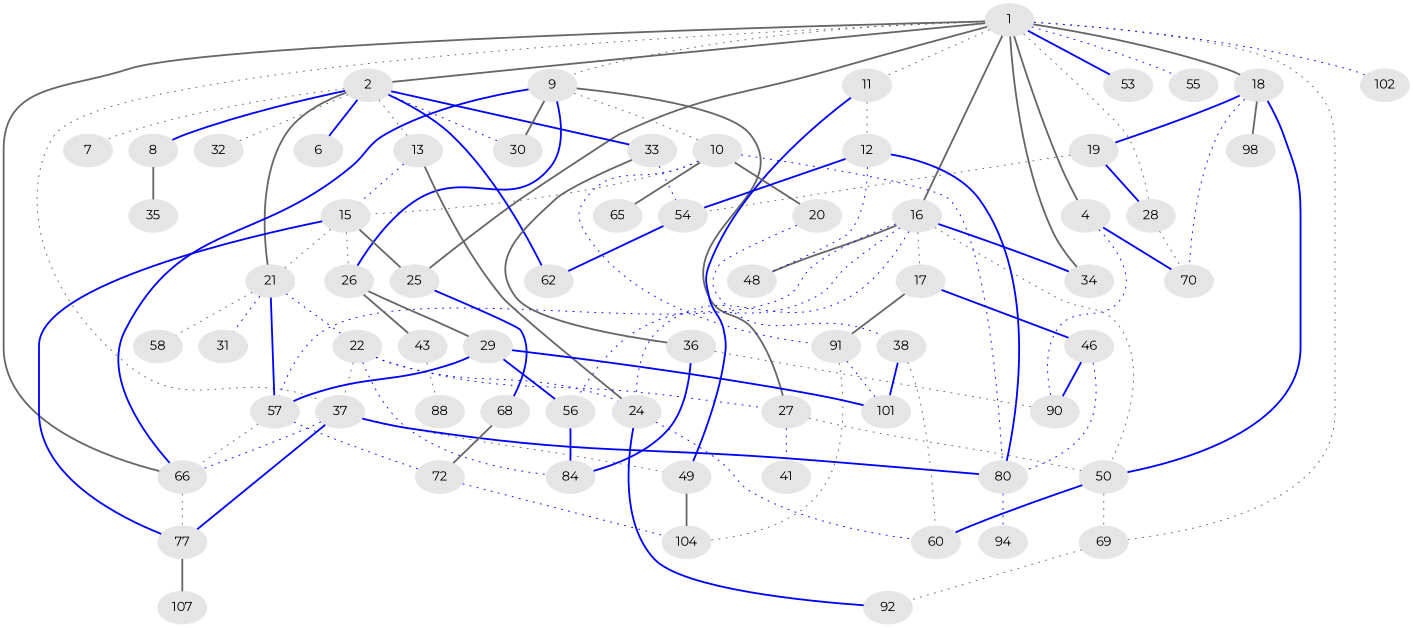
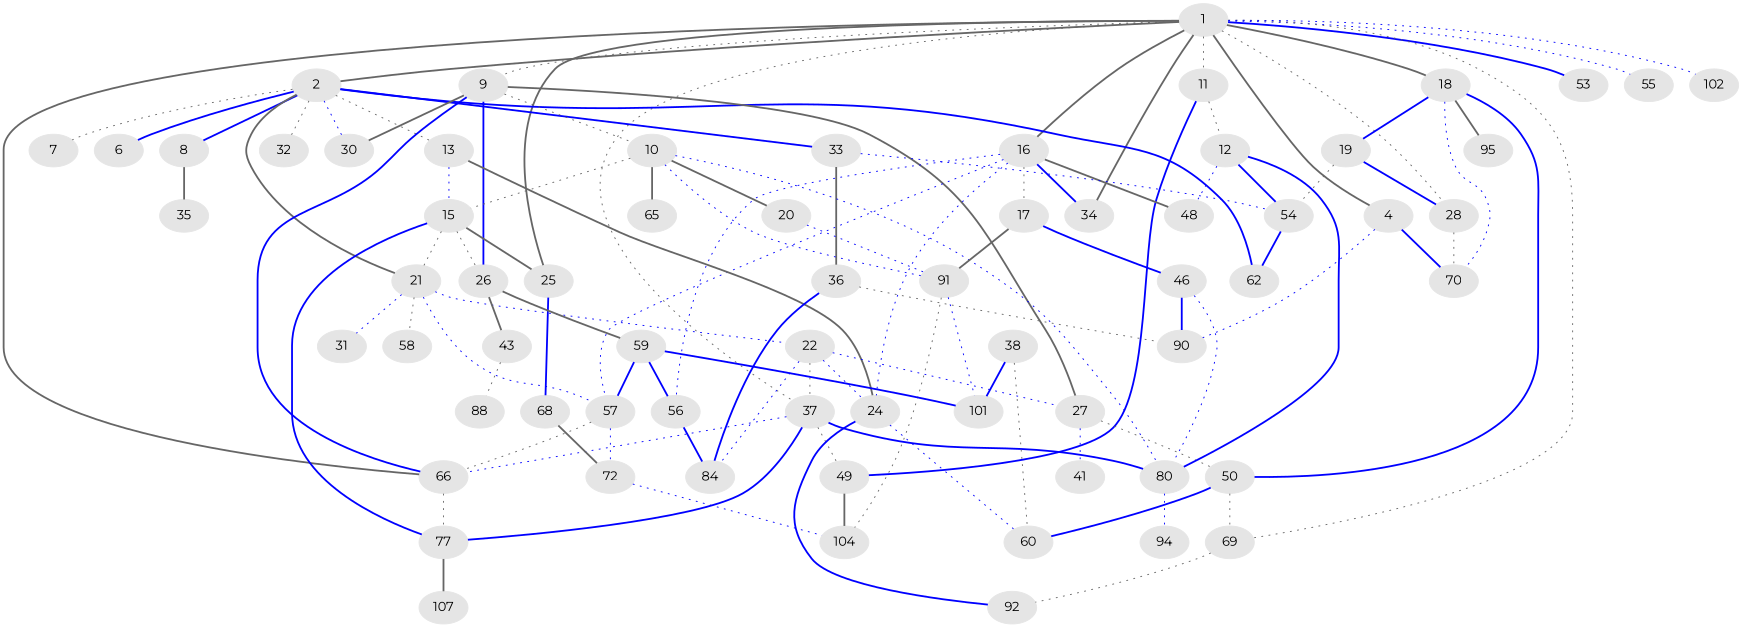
node "98": label "98" -> "95"
edge "20" -- "38": now "20" -- "91"
edge "16" -- "50": removed
edge "21" -- "57": style bold -> dotted
node "29": label "29" -> "59"
